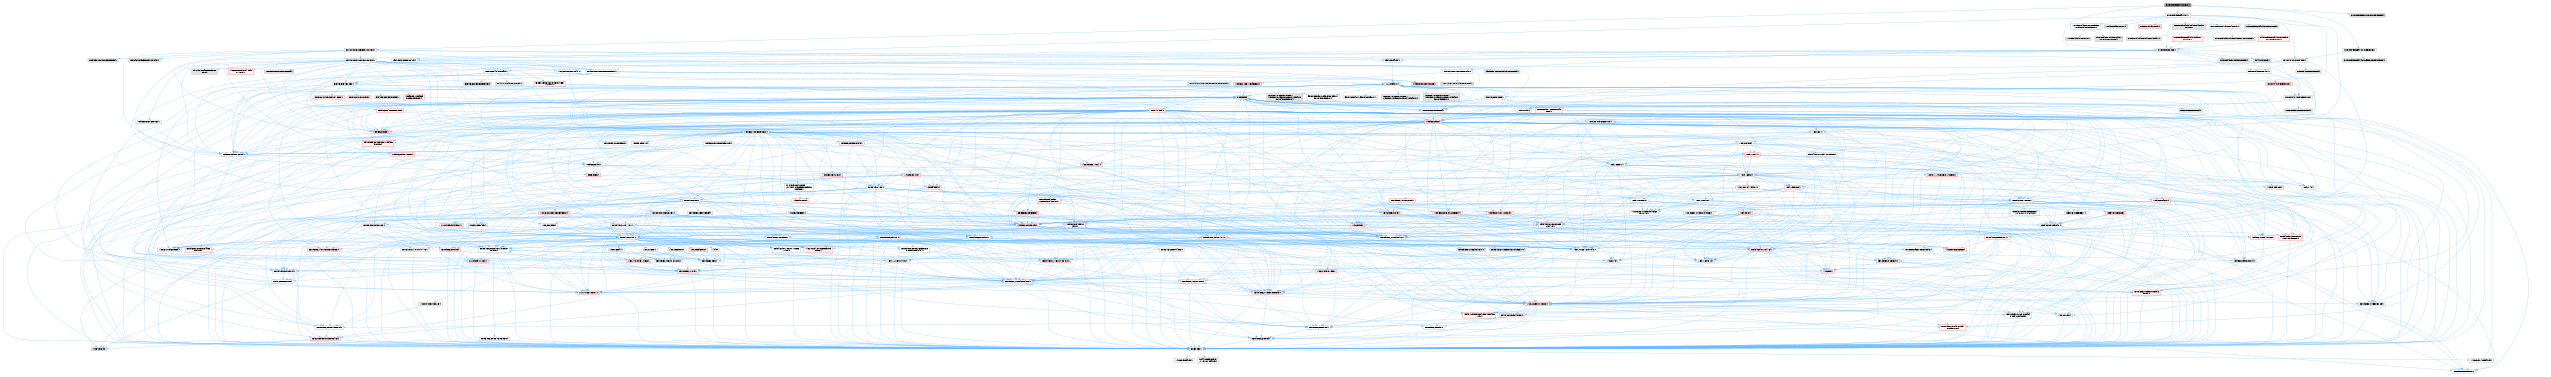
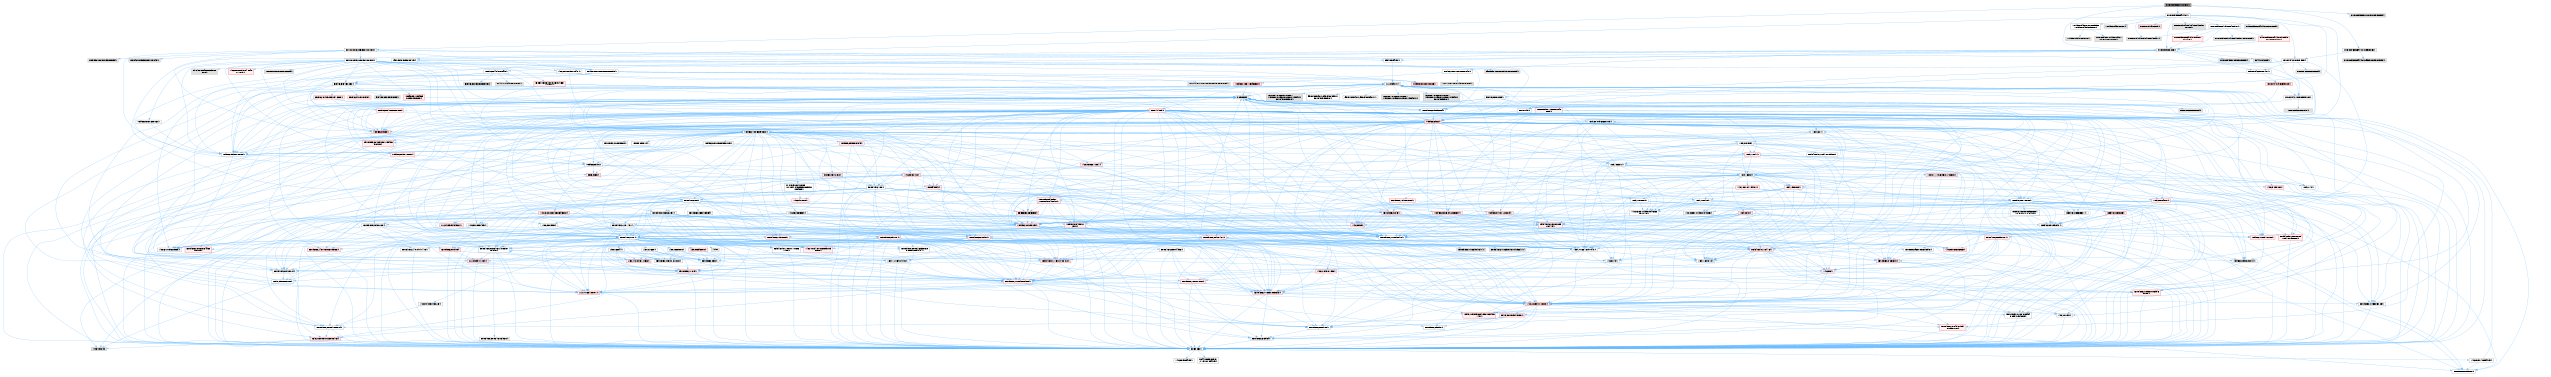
node "InstancedStruct.generated.h": label "InstancedStruct.generated.h" -> "InstancedStruct.traits.h"
